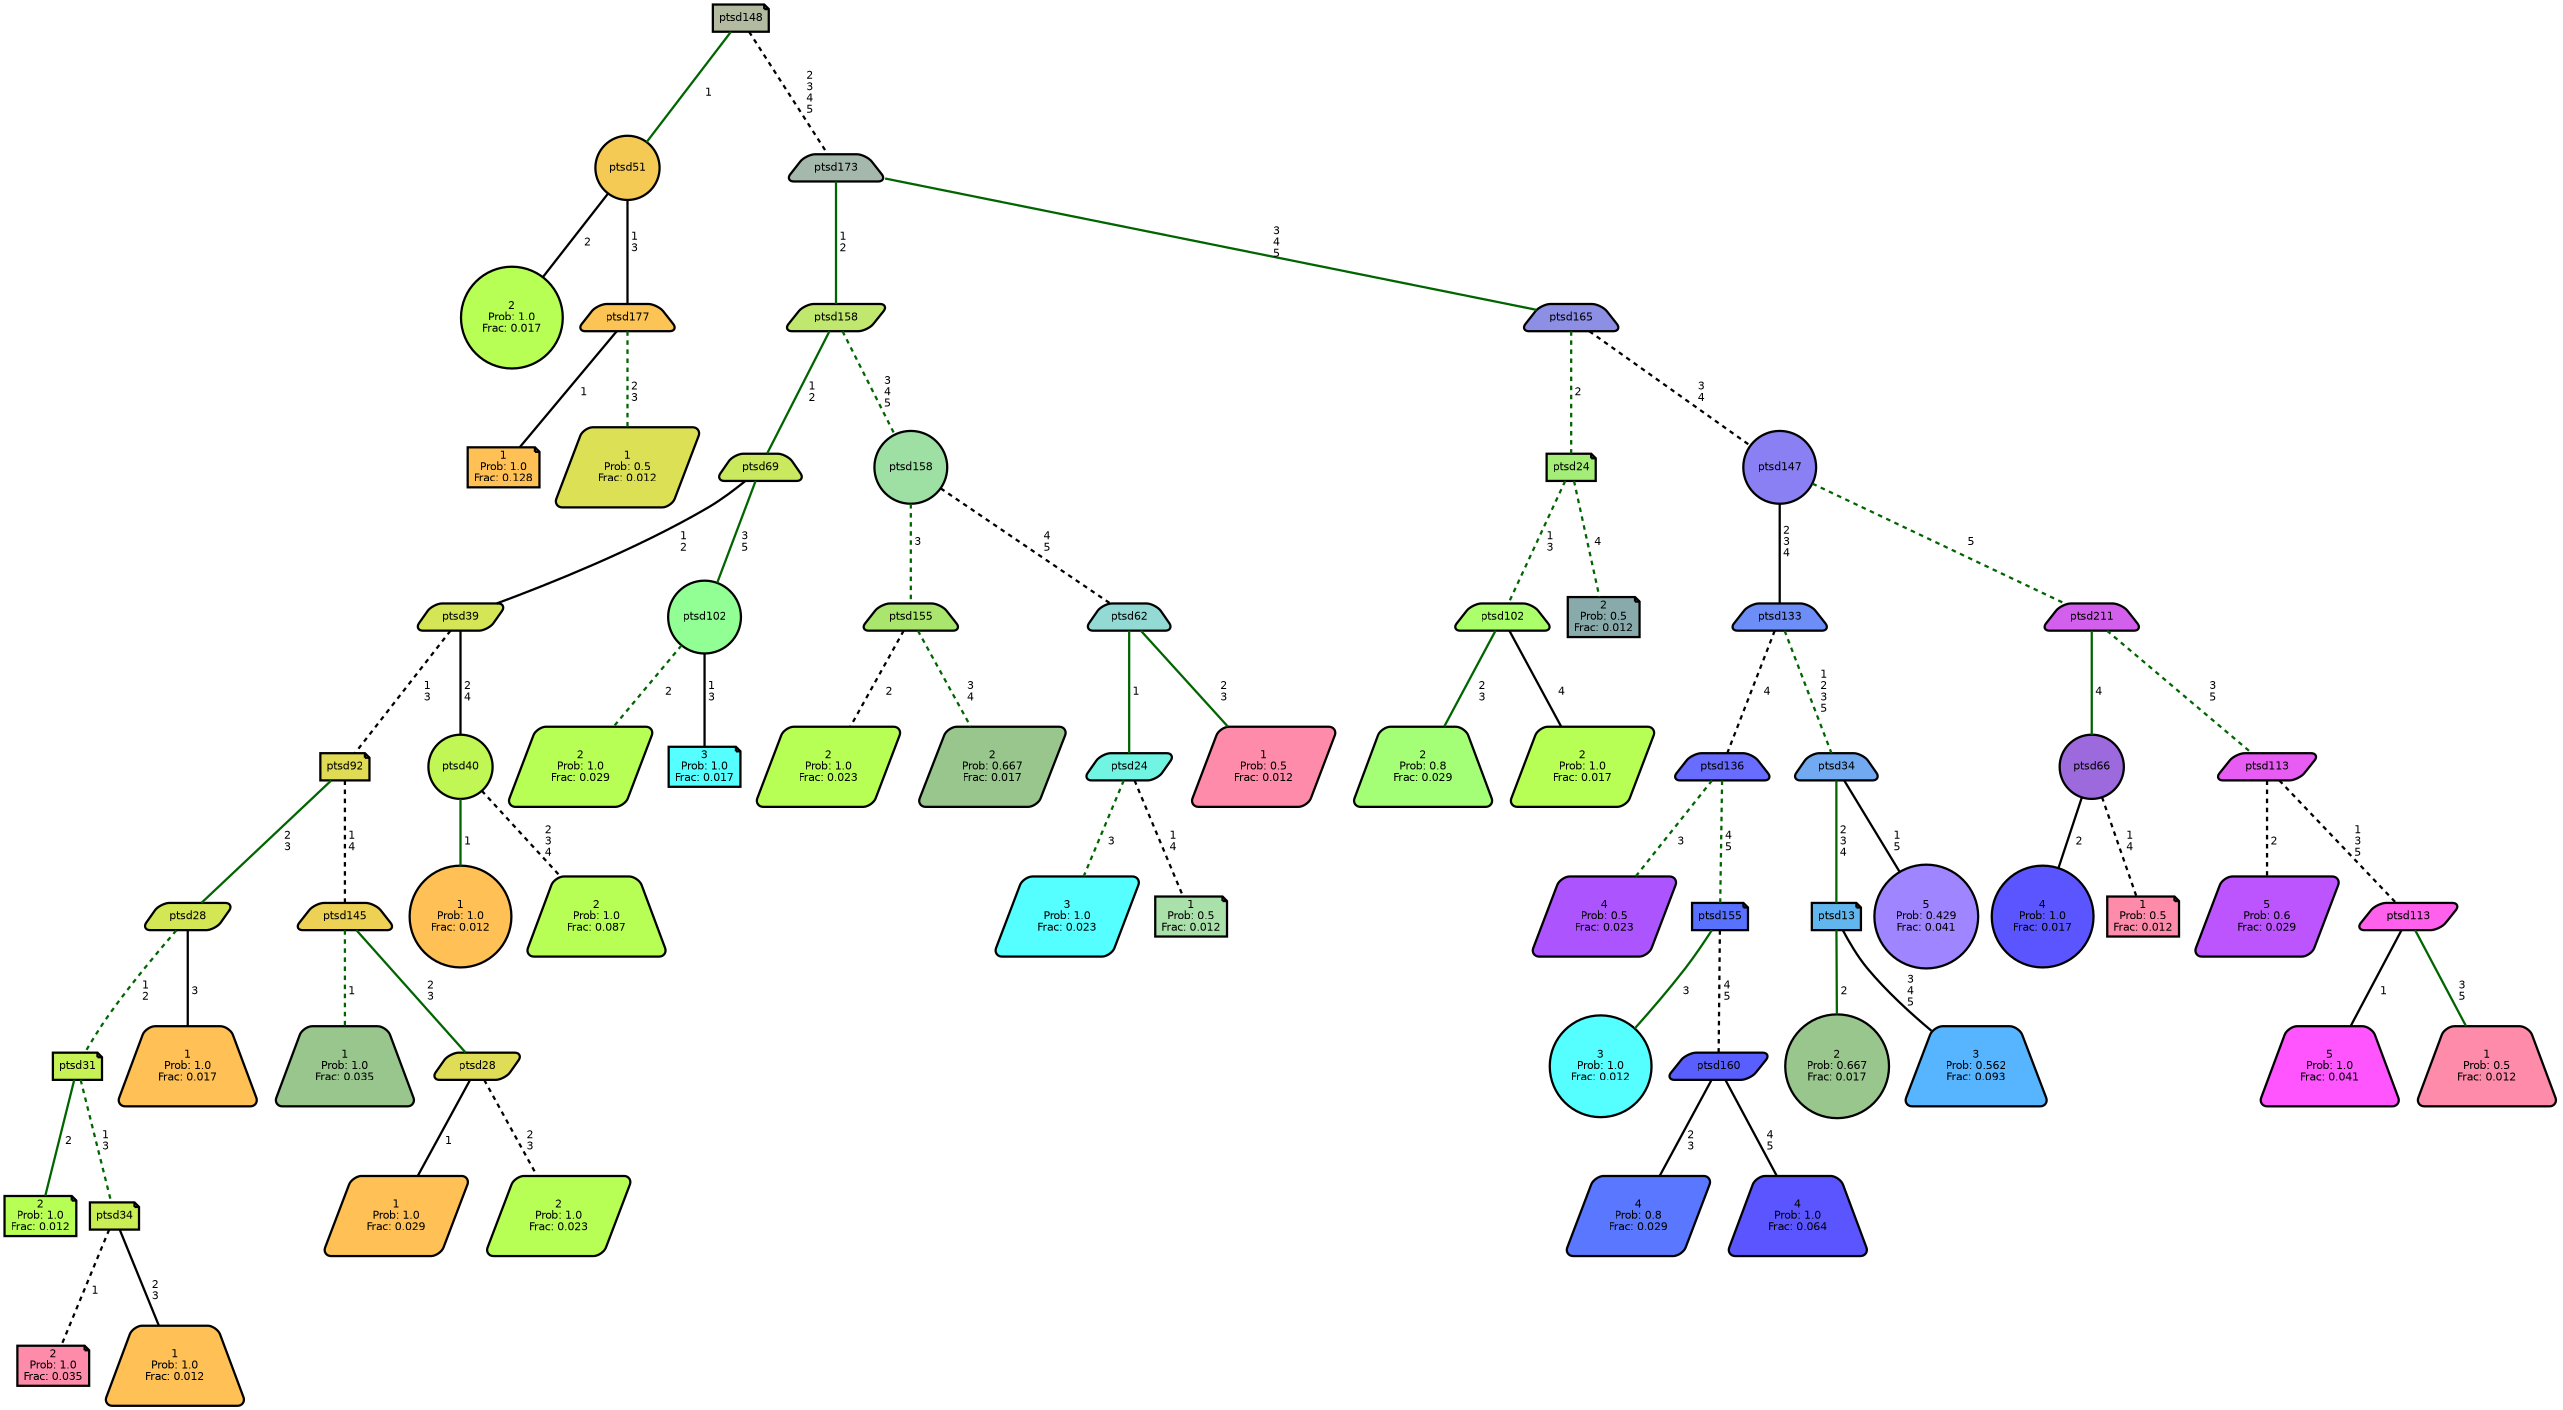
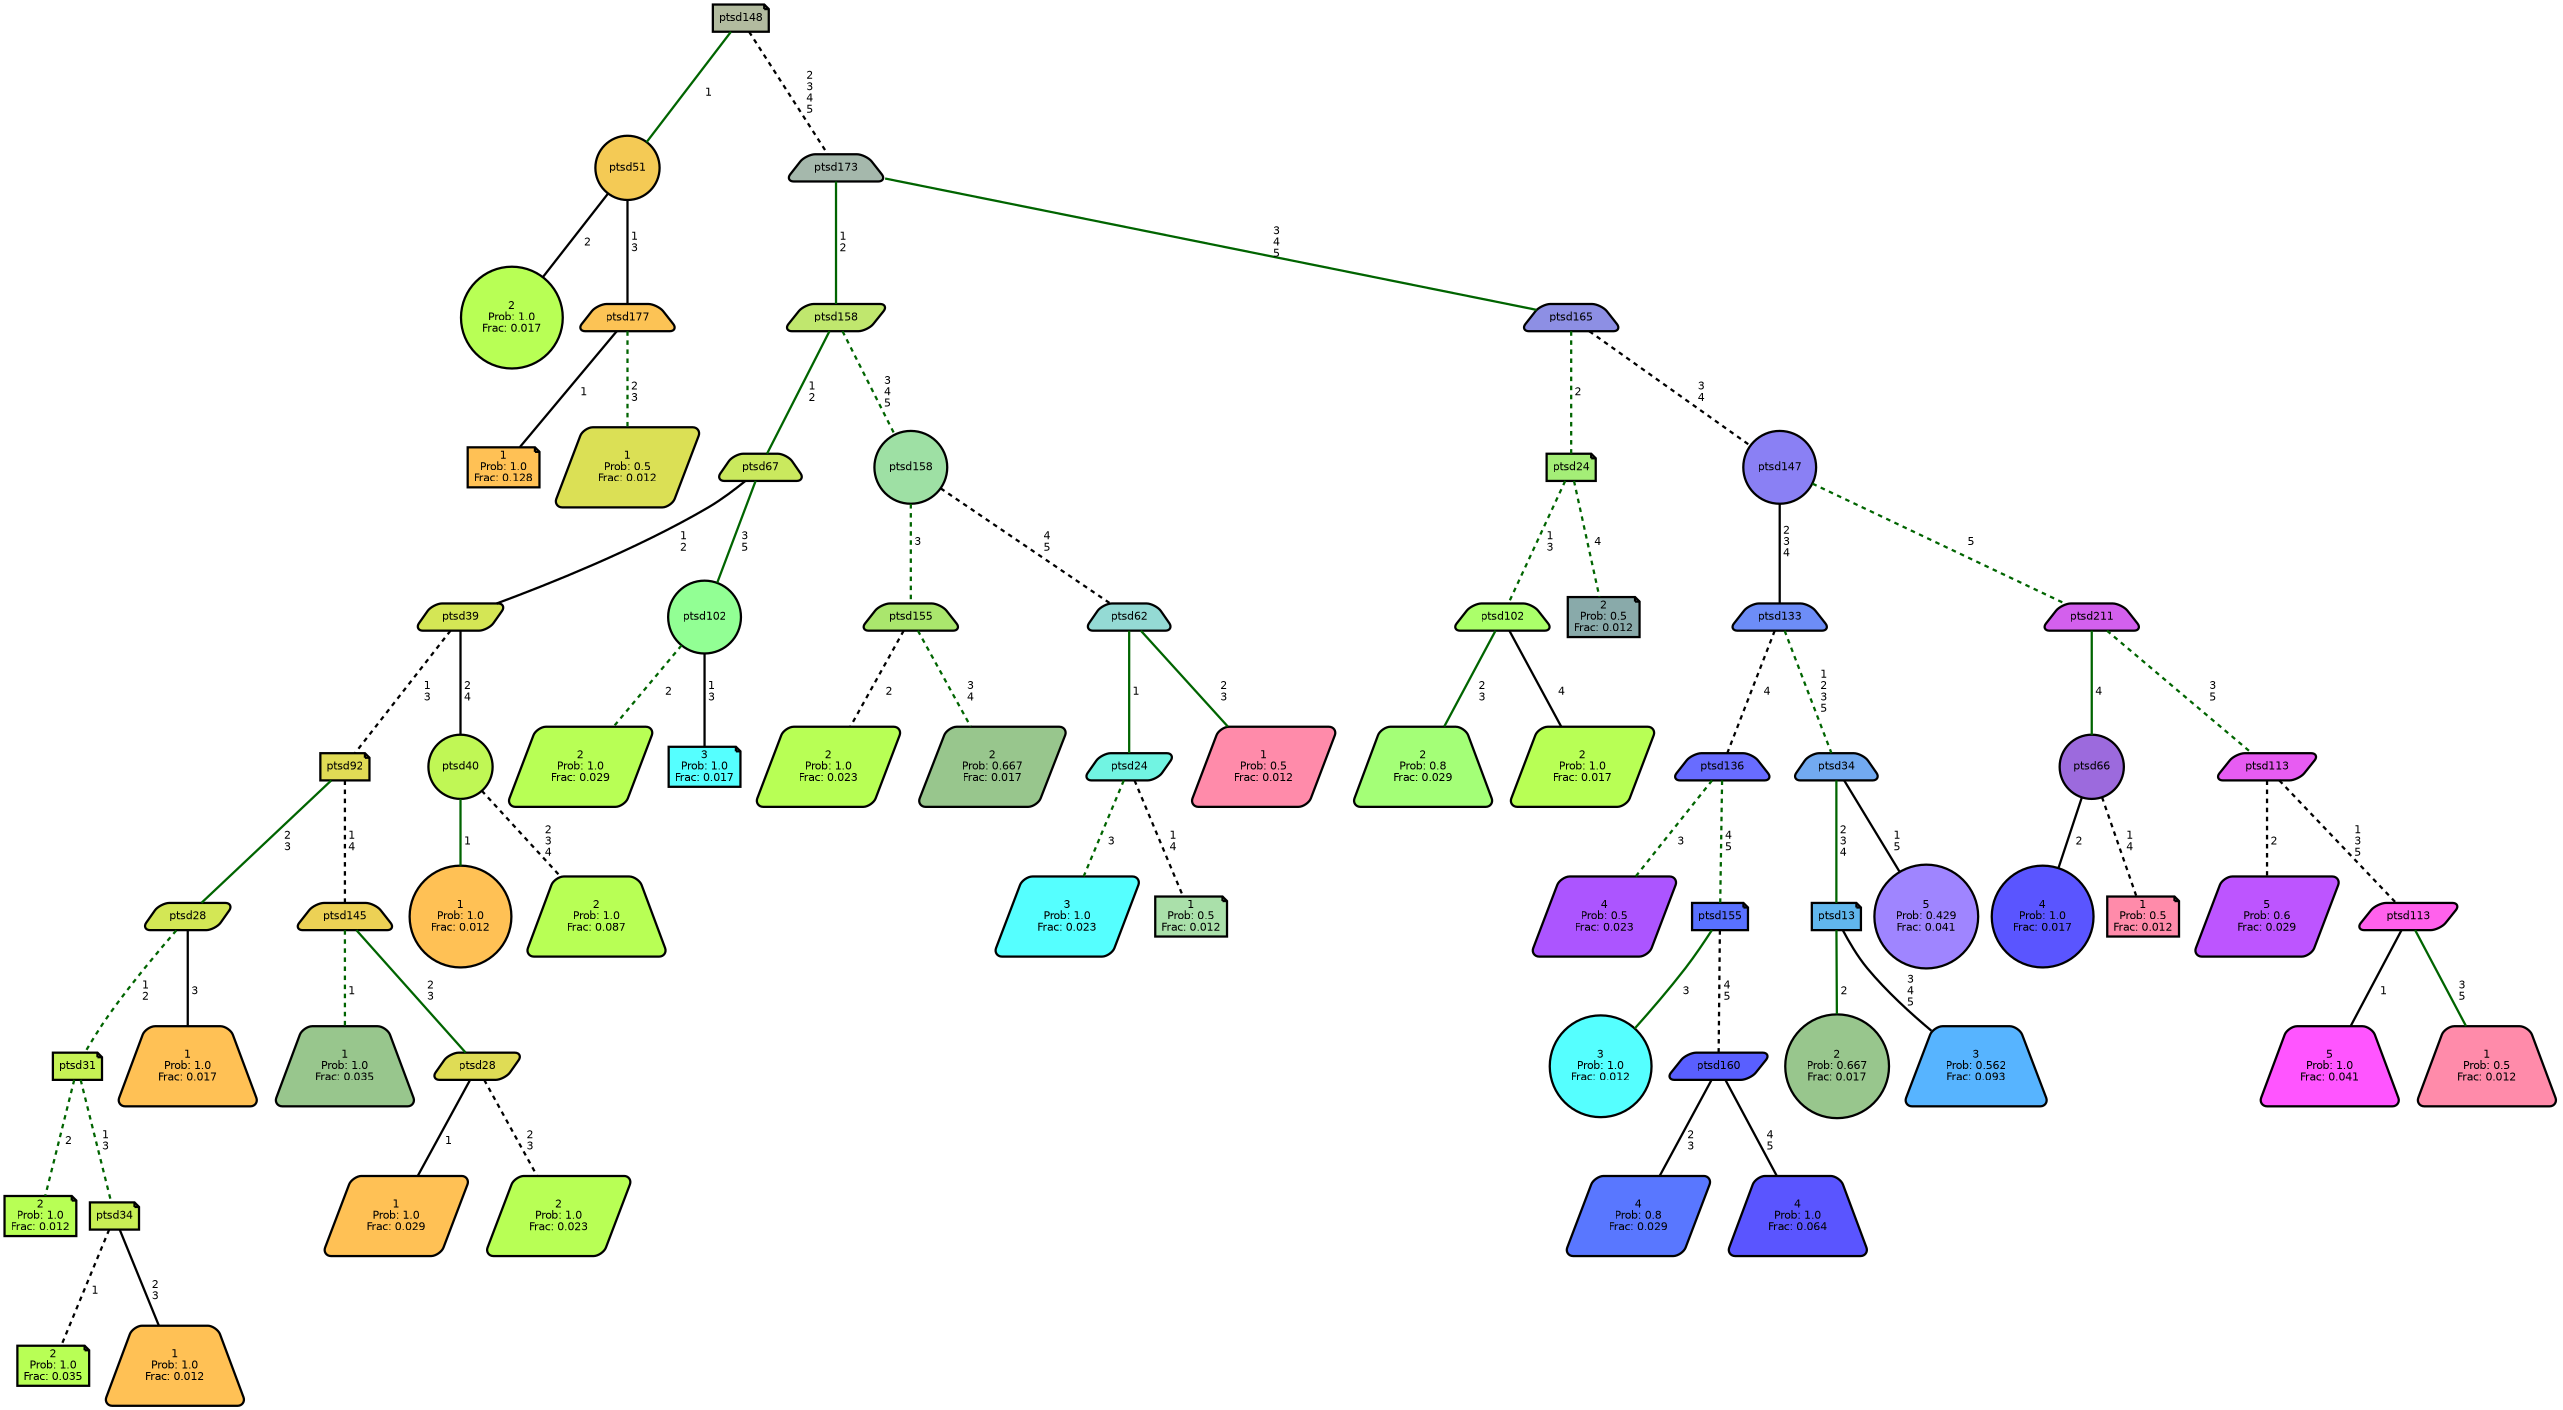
node "ptsd69": label "ptsd69" -> "ptsd67"
edge "ptsd31" -- "2 Prob: 1.0 Frac: 0.012": style bold -> dashed
node "2 Prob: 1.0 Frac: 0.035": fillcolor #ff8baa -> #b8ff55
